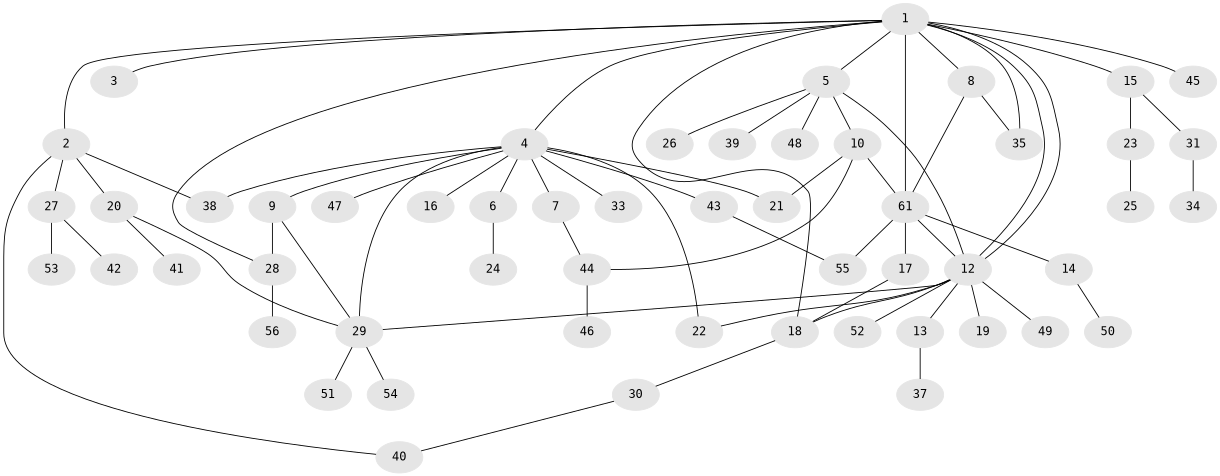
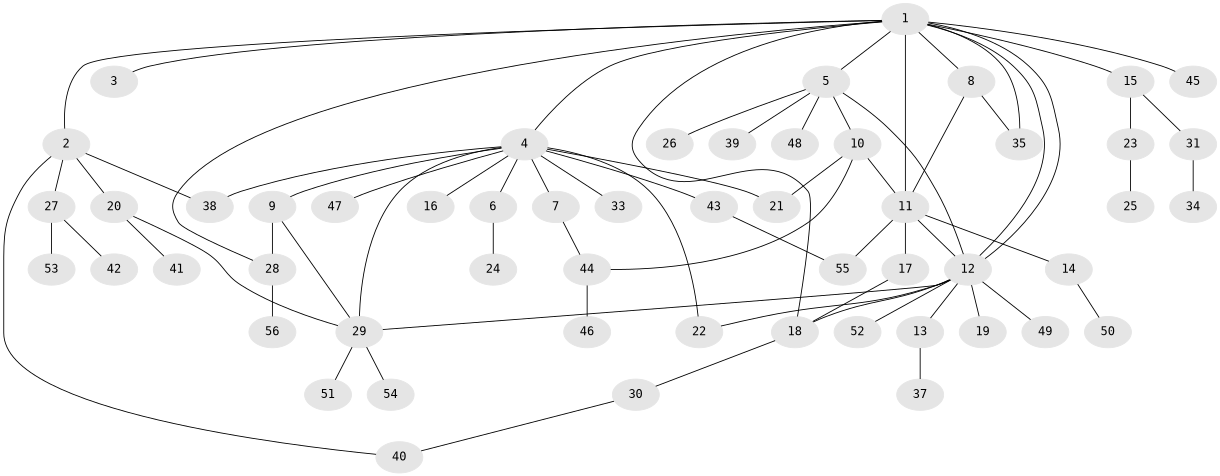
node "61": label "61" -> "11"
